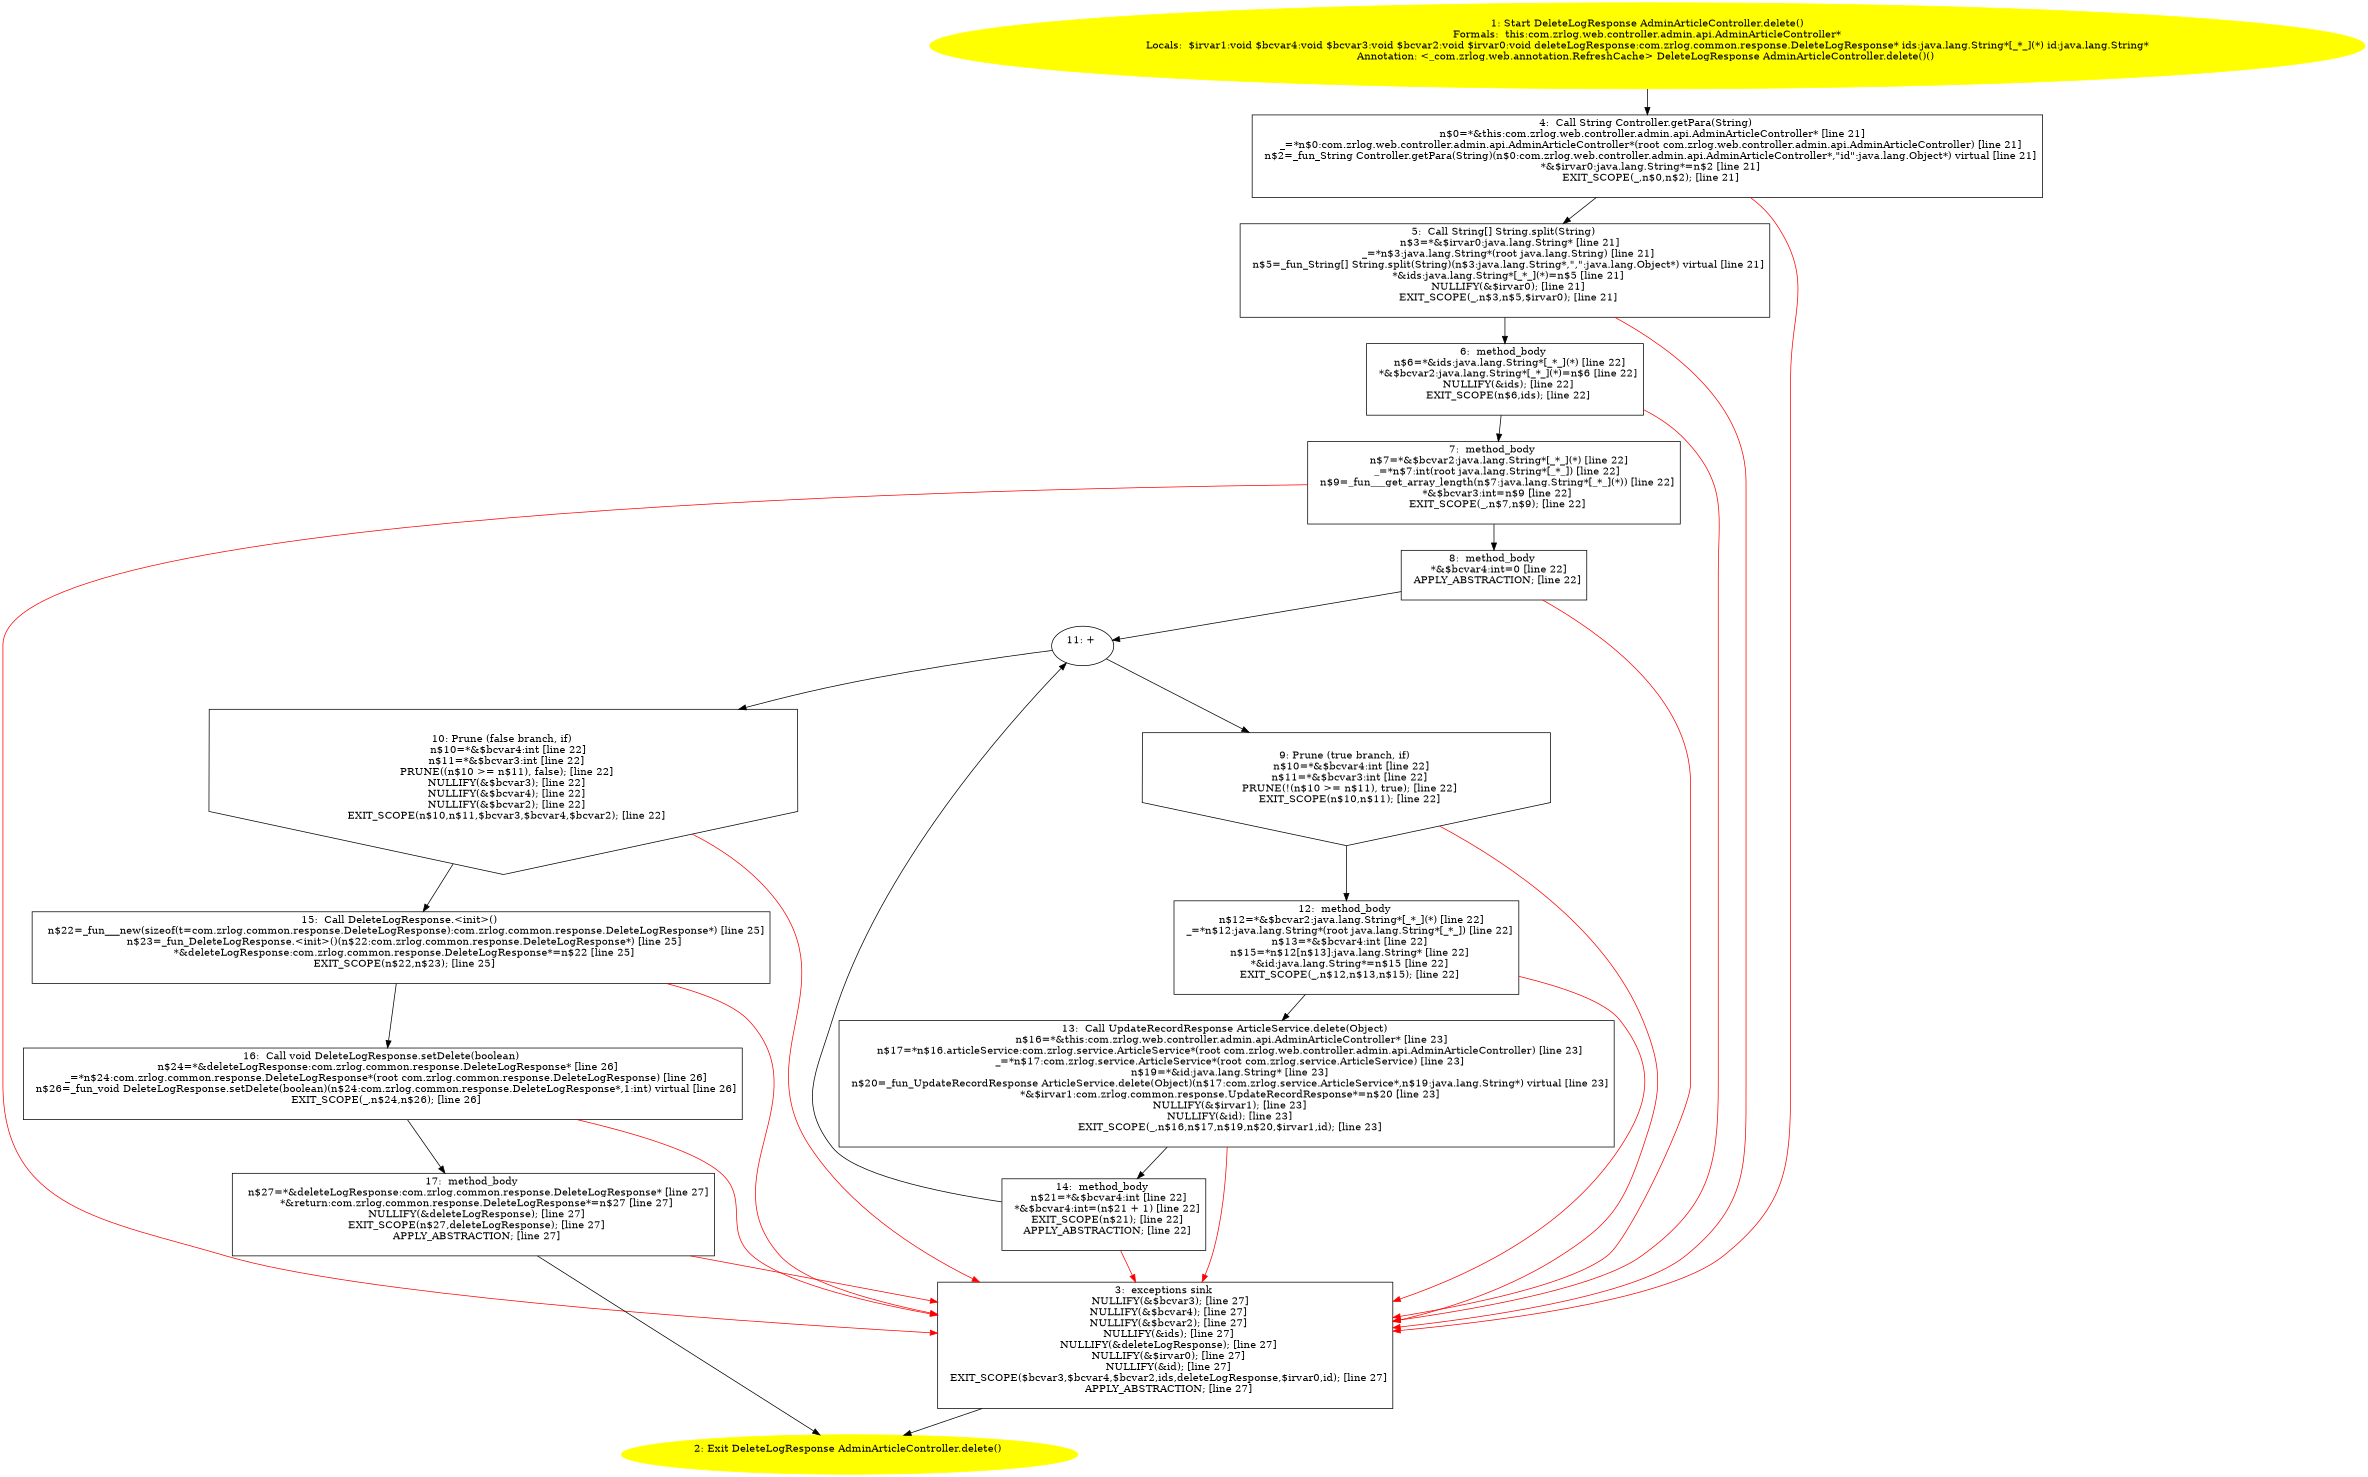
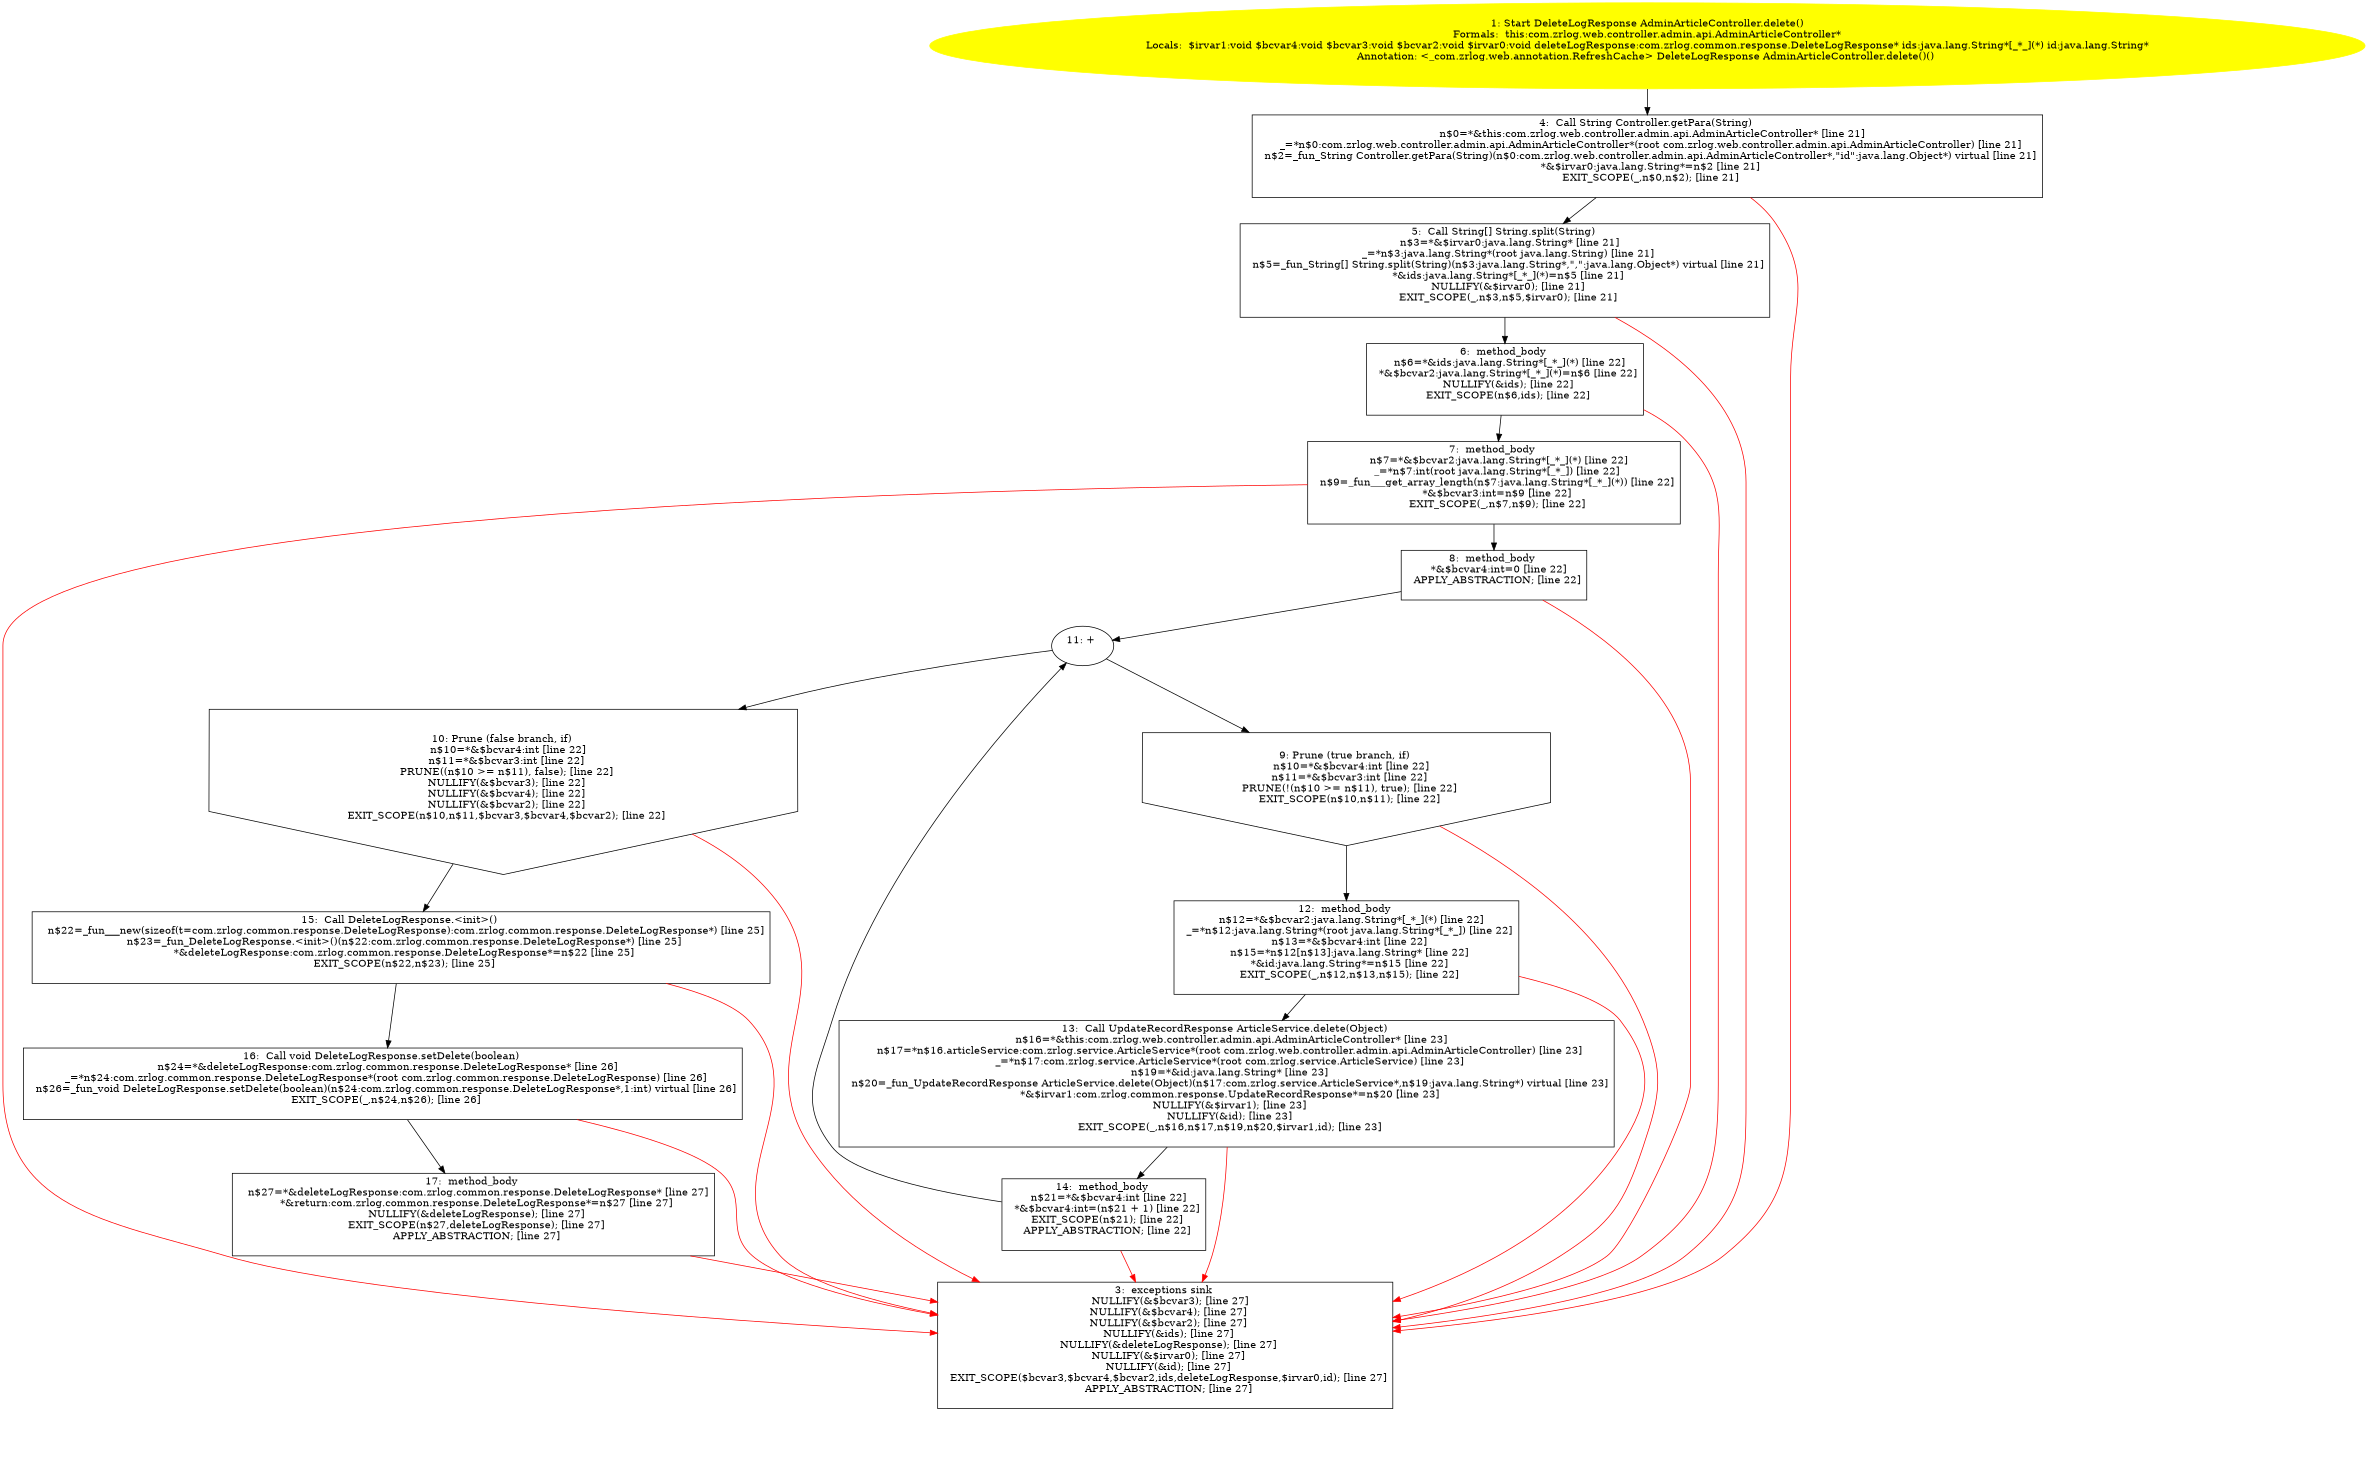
node "2: Exit DeleteLogResponse AdminArticleController.delete()": removed
